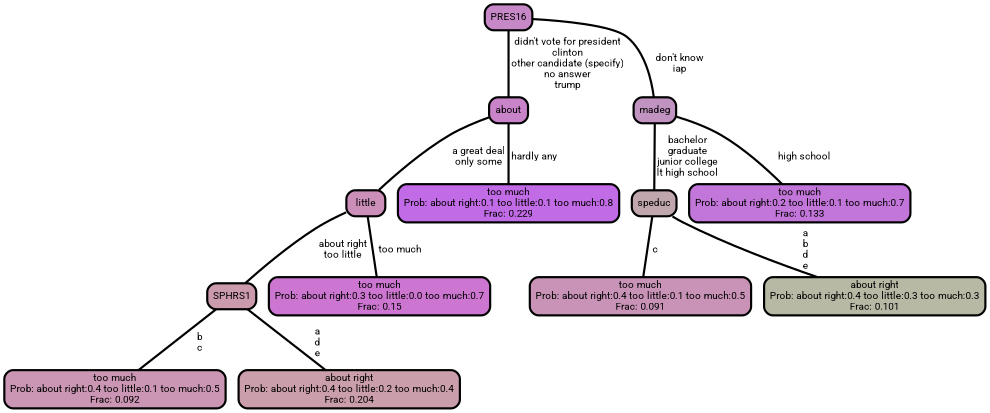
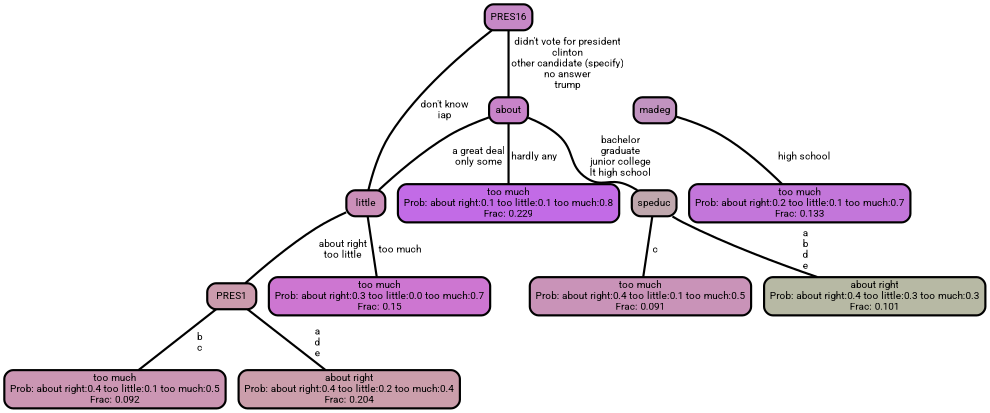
edge "PRES16" -- "madeg": now "PRES16" -- "little"
edge "madeg" -- "speduc": now "about" -- "speduc"
node "SPHRS1": label "SPHRS1" -> "PRES1"
